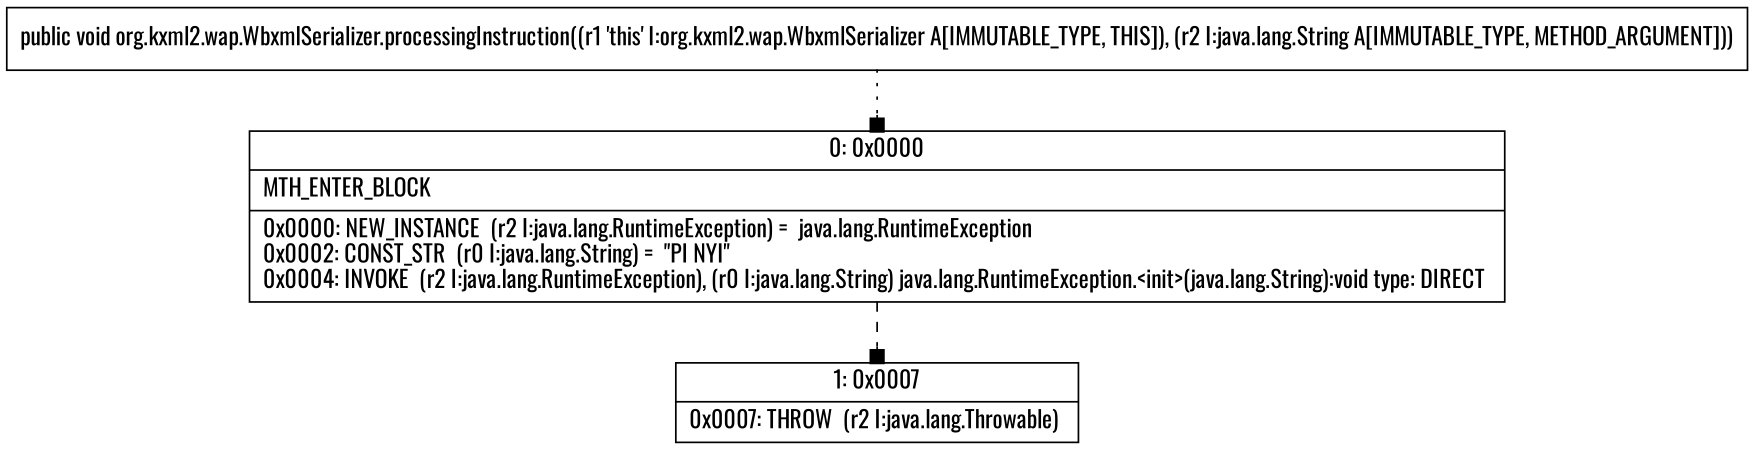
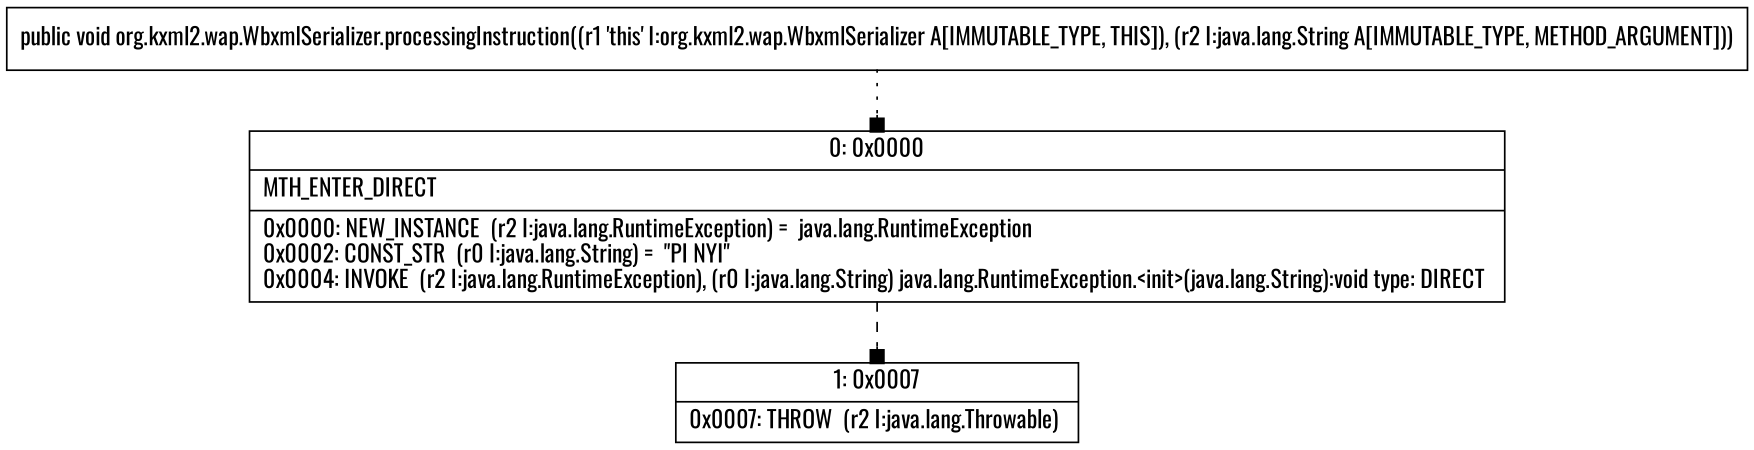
node "0: 0x0000": text "MTH_ENTER_BLOCK" -> "MTH_ENTER_DIRECT"
